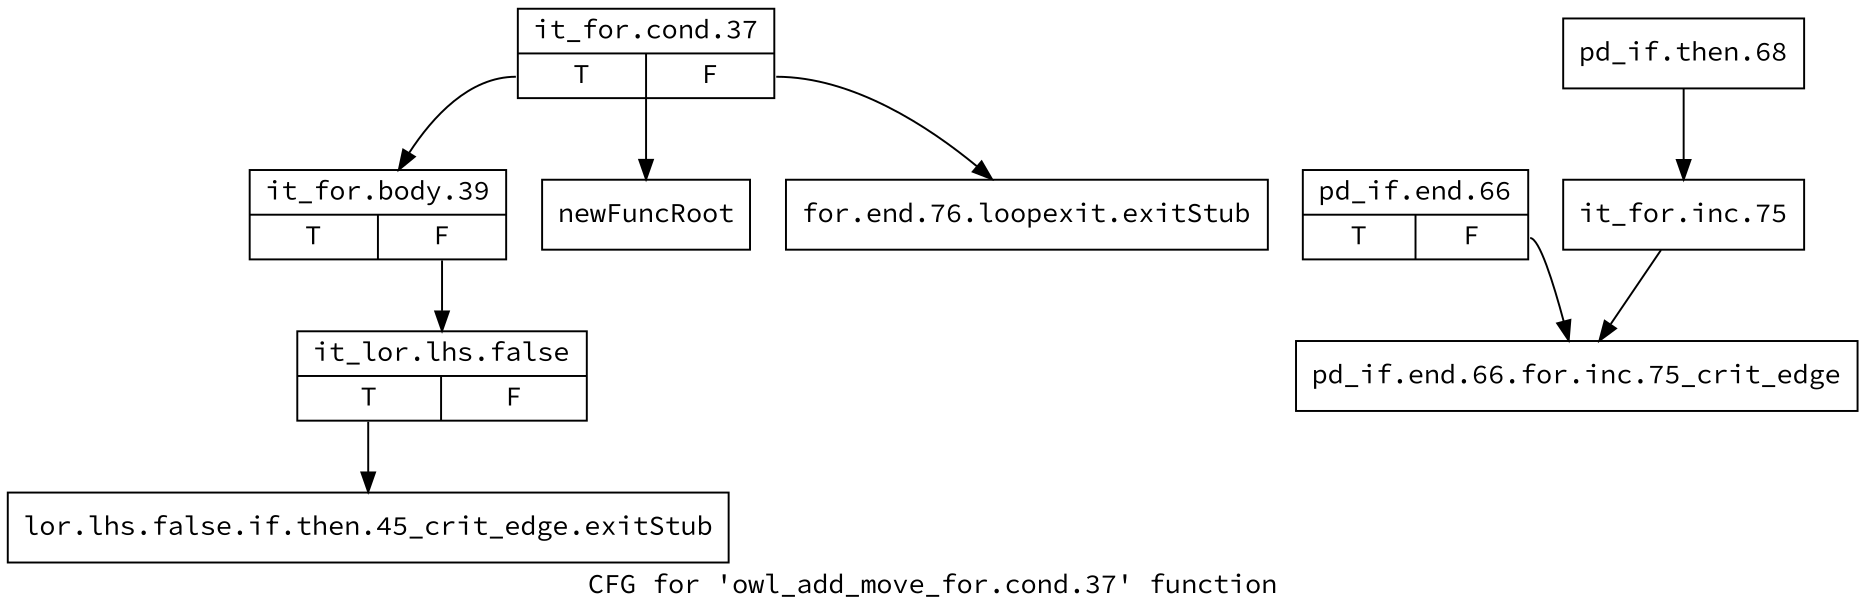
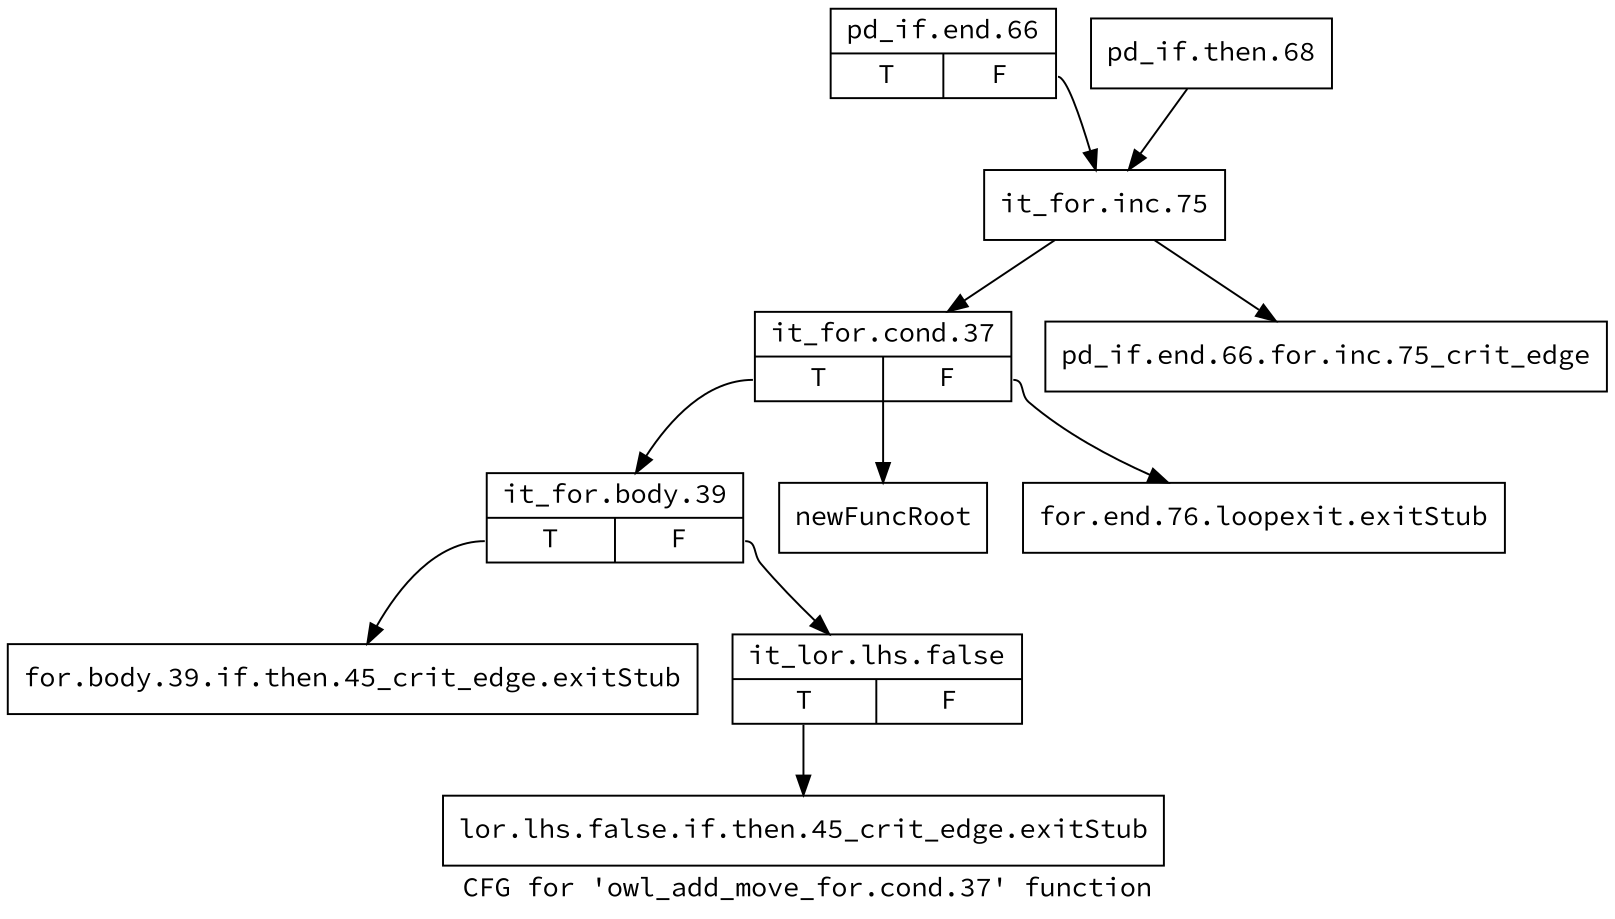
edge "it_for.inc.75" -> "it_for.cond.37": added
edge "pd_if.end.66" -> "pd_if.end.66.for.inc.75_crit_edge": now "pd_if.end.66" -> "it_for.inc.75"
node "for.body.39.if.then.45_crit_edge.exitStub": added
